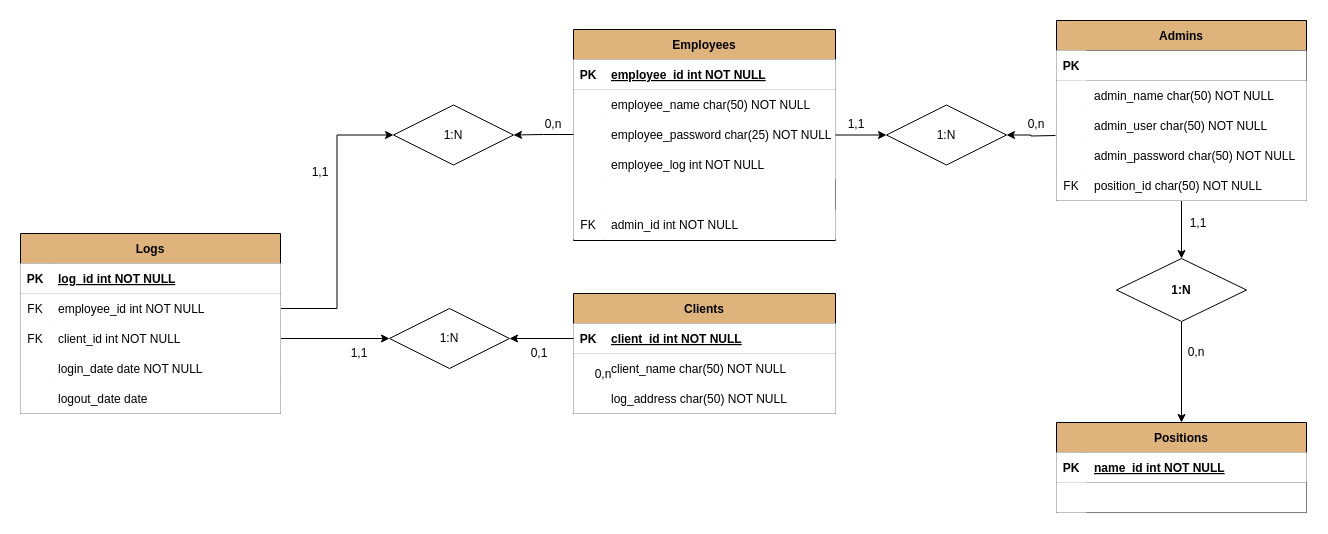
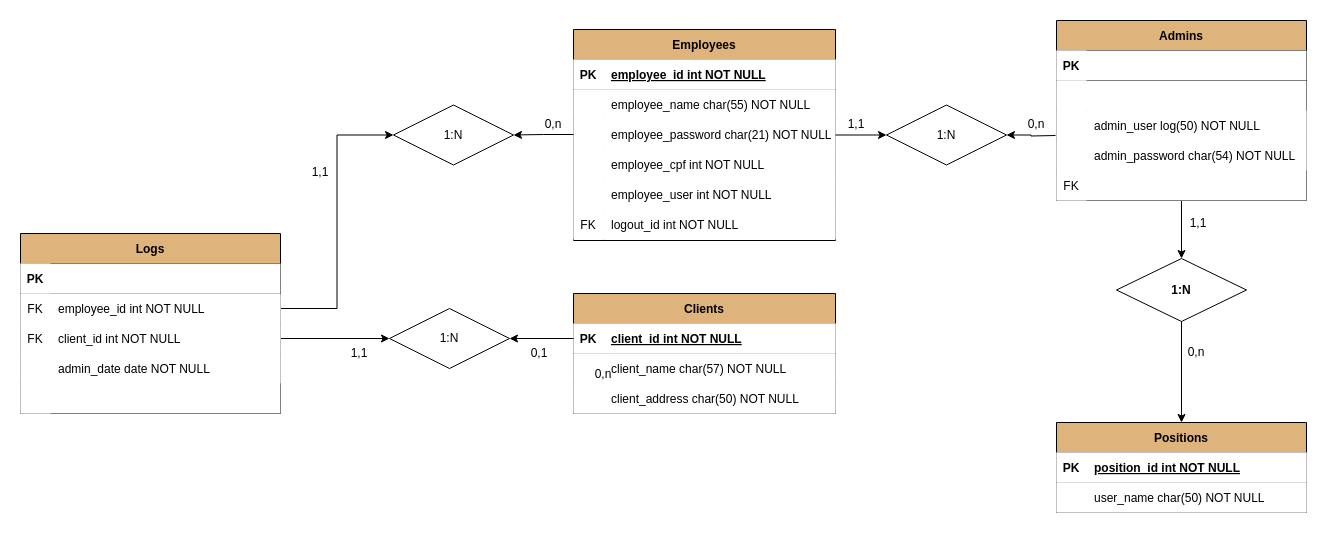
node "admin_name char(50) NOT NULL": removed
node "employee_name char(50) NOT NULL": label "employee_name char(50) NOT NULL" -> "employee_name char(55) NOT NULL"
node "admin_user char(50) NOT NULL": label "admin_user char(50) NOT NULL" -> "admin_user log(50) NOT NULL"
node "employee_password char(25) NOT NULL": label "employee_password char(25) NOT NULL" -> "employee_password char(21) NOT NULL"
node "admin_password char(50) NOT NULL": label "admin_password char(50) NOT NULL" -> "admin_password char(54) NOT NULL"
node "employee_log int NOT NULL": label "employee_log int NOT NULL" -> "employee_cpf int NOT NULL"
node "position_id char(50) NOT NULL": removed
node "employee_user int NOT NULL": added
node "admin_id int NOT NULL": label "admin_id int NOT NULL" -> "logout_id int NOT NULL"
node "log_id int NOT NULL": removed
node "login_date date NOT NULL": label "login_date date NOT NULL" -> "admin_date date NOT NULL"
node "client_name char(50) NOT NULL": label "client_name char(50) NOT NULL" -> "client_name char(57) NOT NULL"
node "logout_date date": removed
node "log_address char(50) NOT NULL": label "log_address char(50) NOT NULL" -> "client_address char(50) NOT NULL"
node "name_id int NOT NULL": label "name_id int NOT NULL" -> "position_id int NOT NULL"
node "user_name char(50) NOT NULL": added
